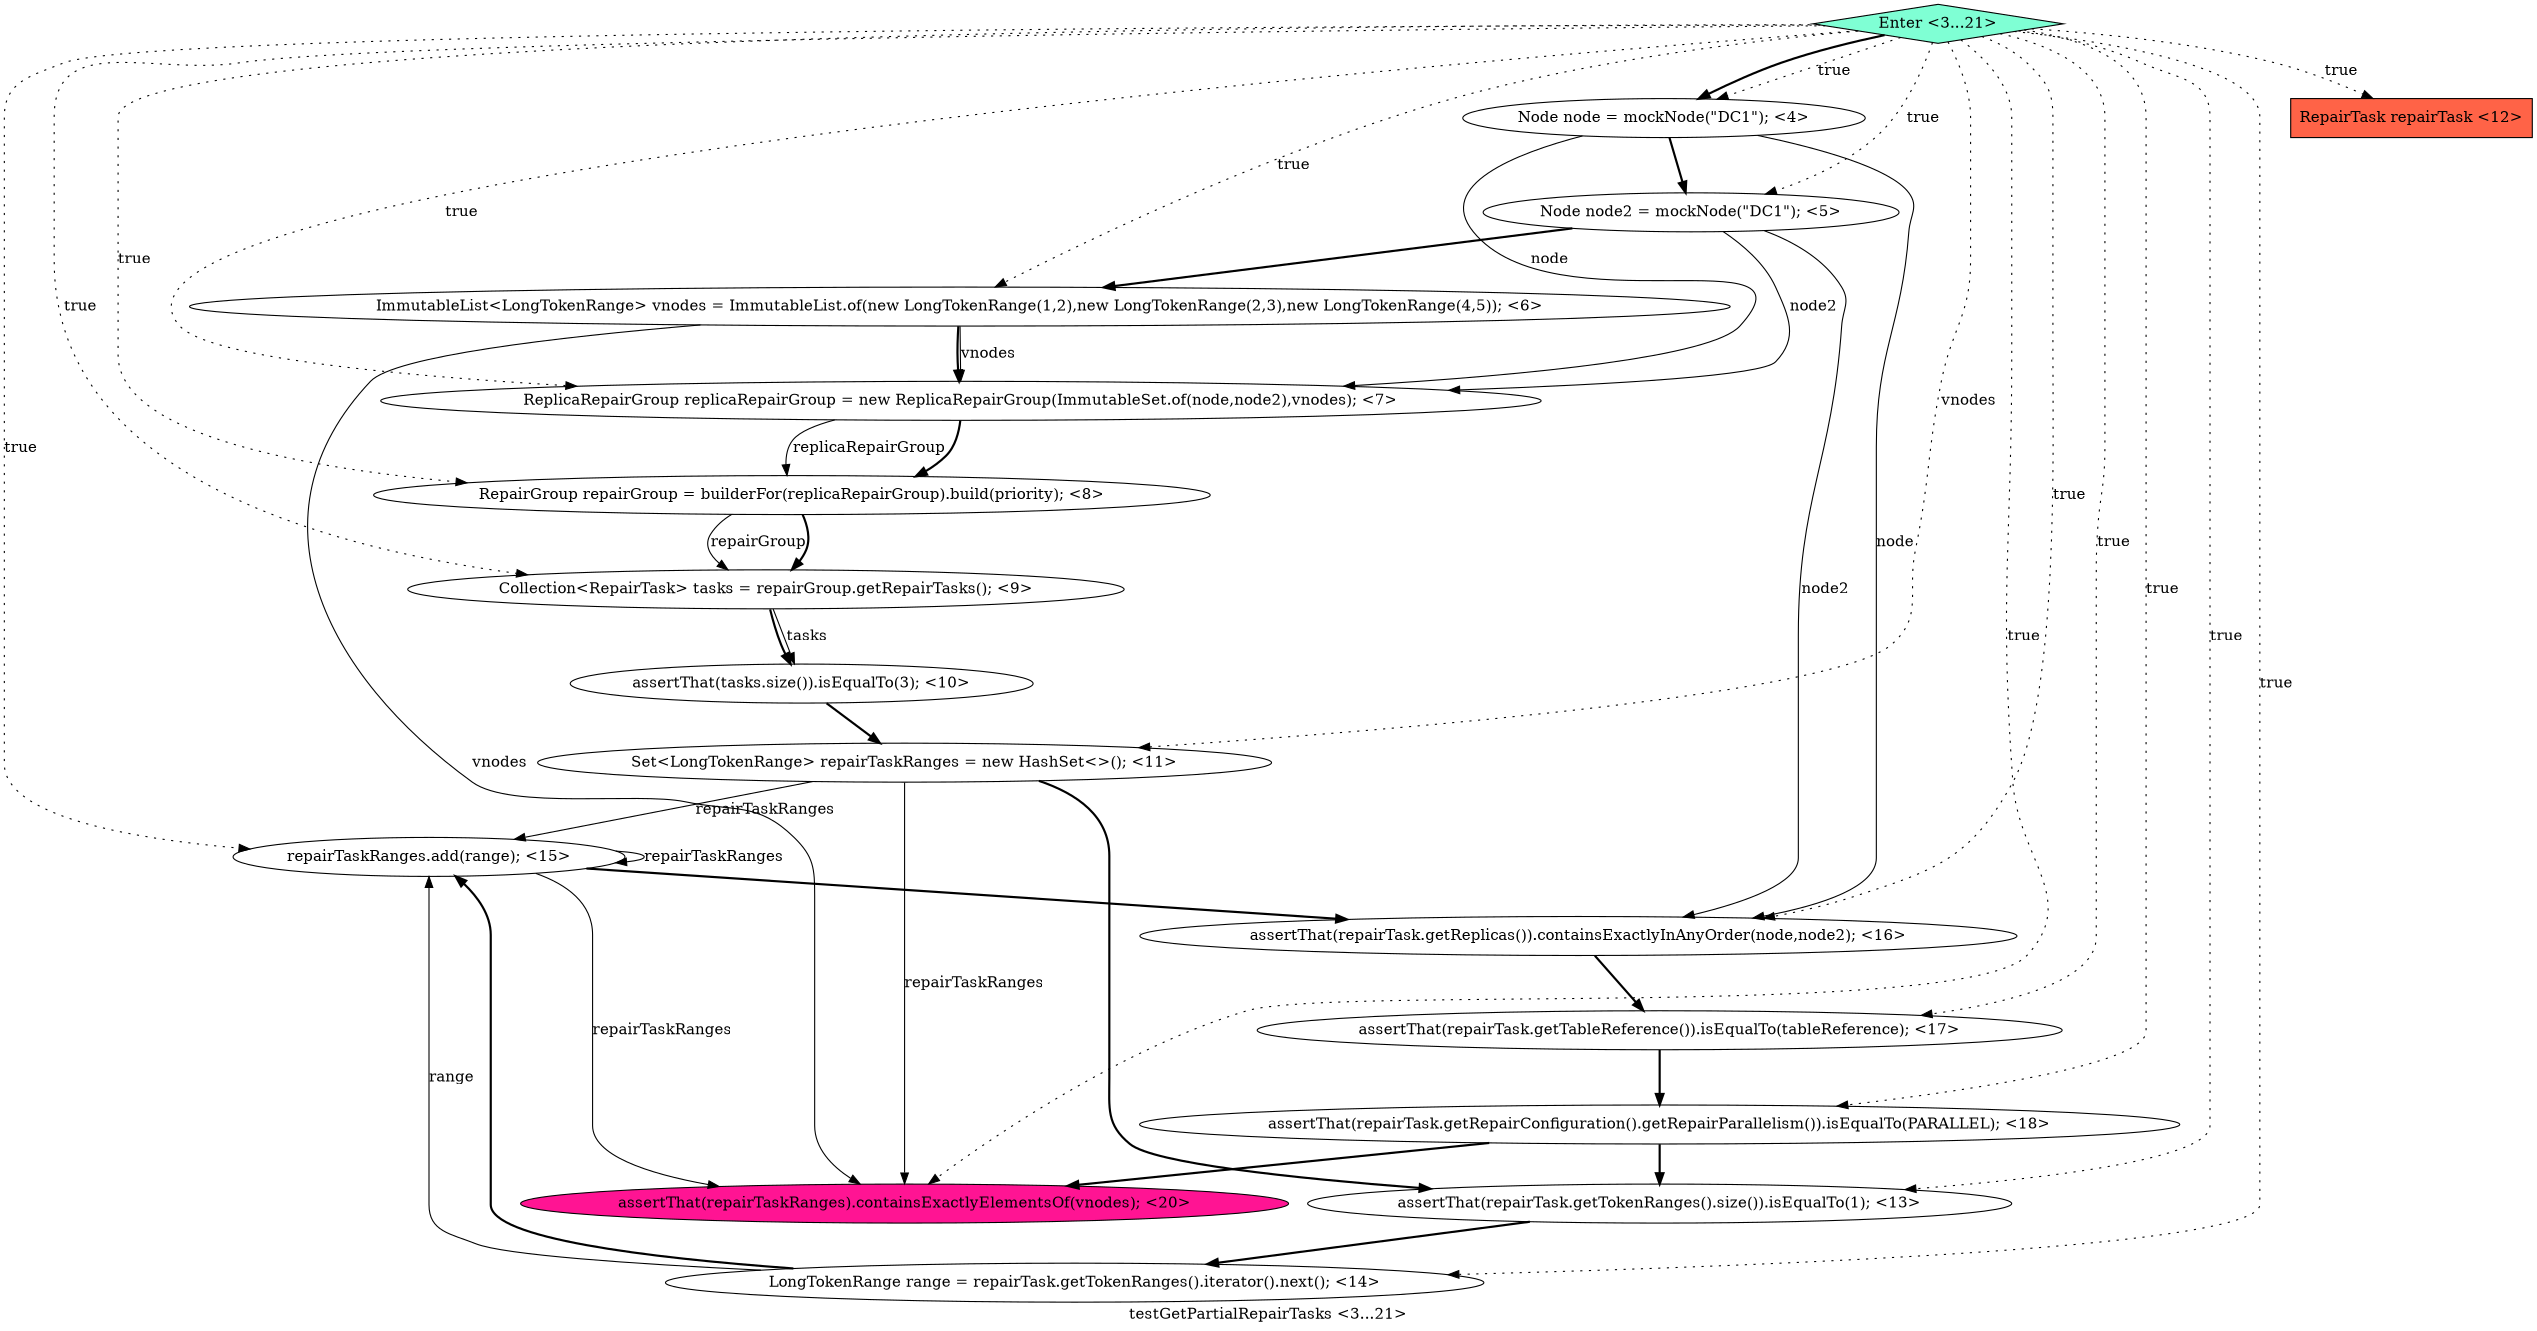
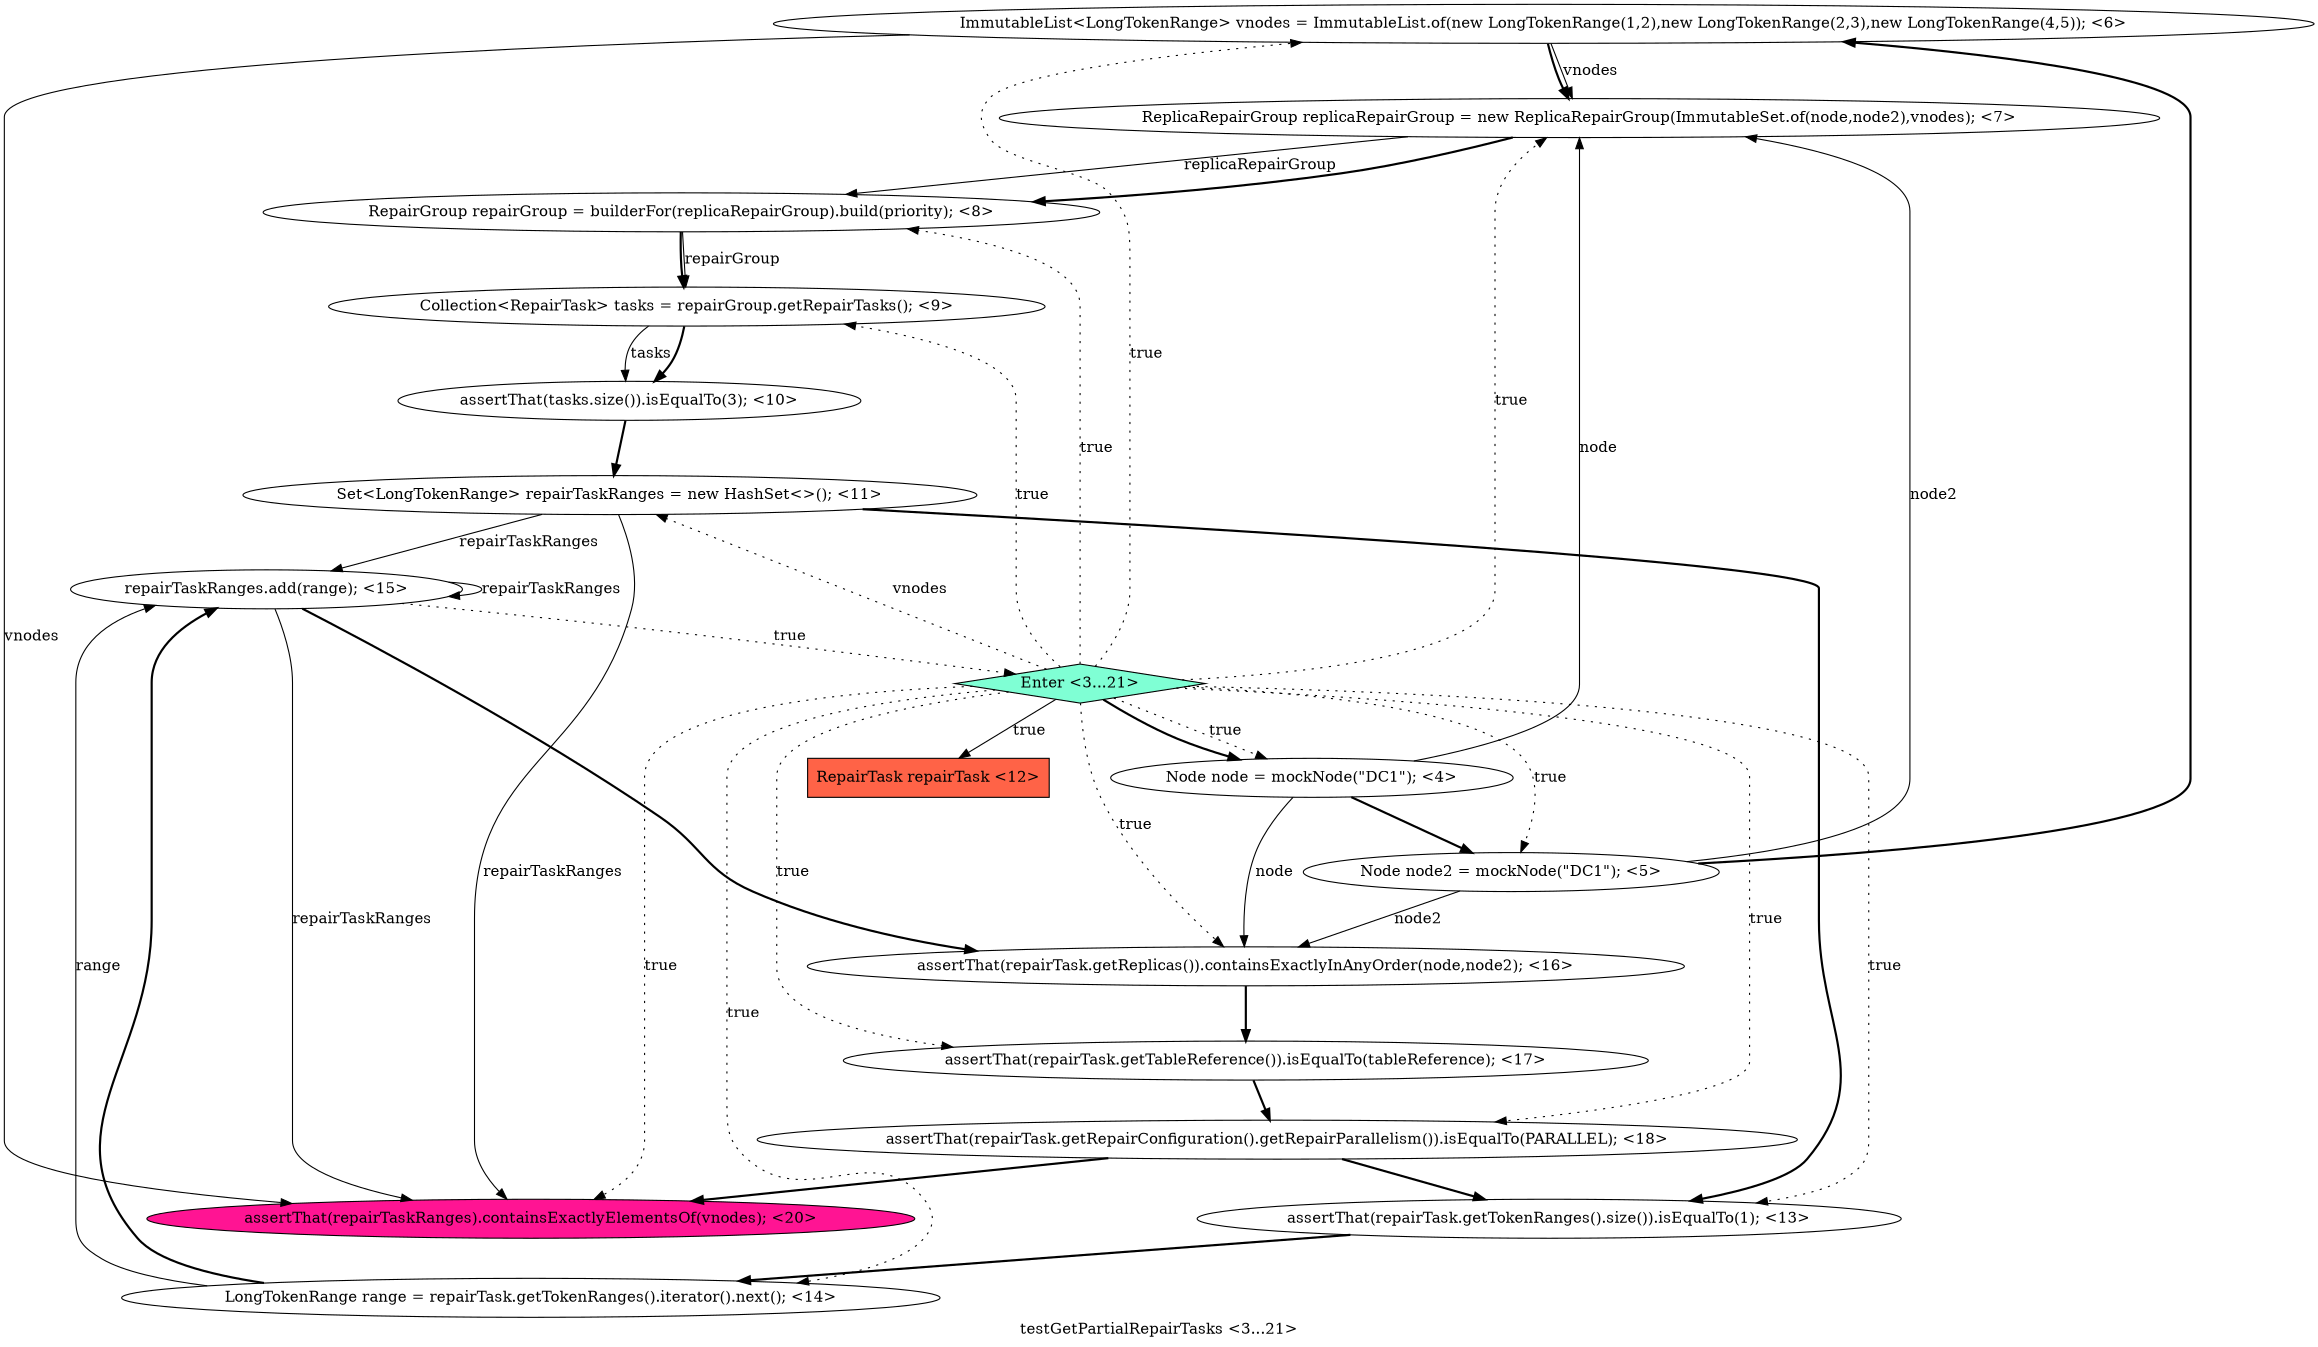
edge "Enter <3...21>" -> "repairTaskRanges.add(range); <15>": reversed
edge "Enter <3...21>" -> "RepairTask repairTask <12>": style dotted -> solid
